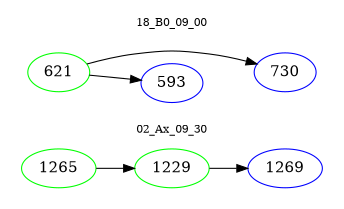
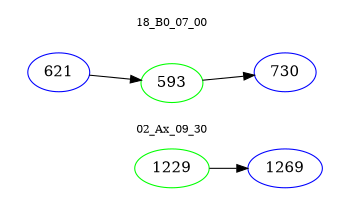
cluster "18_B0_09_00": label "18_B0_09_00" -> "18_B0_07_00"
edge "621" -> "730": now "593" -> "730"
node "621": color green -> blue
node "593": color blue -> green
node "1265": removed
